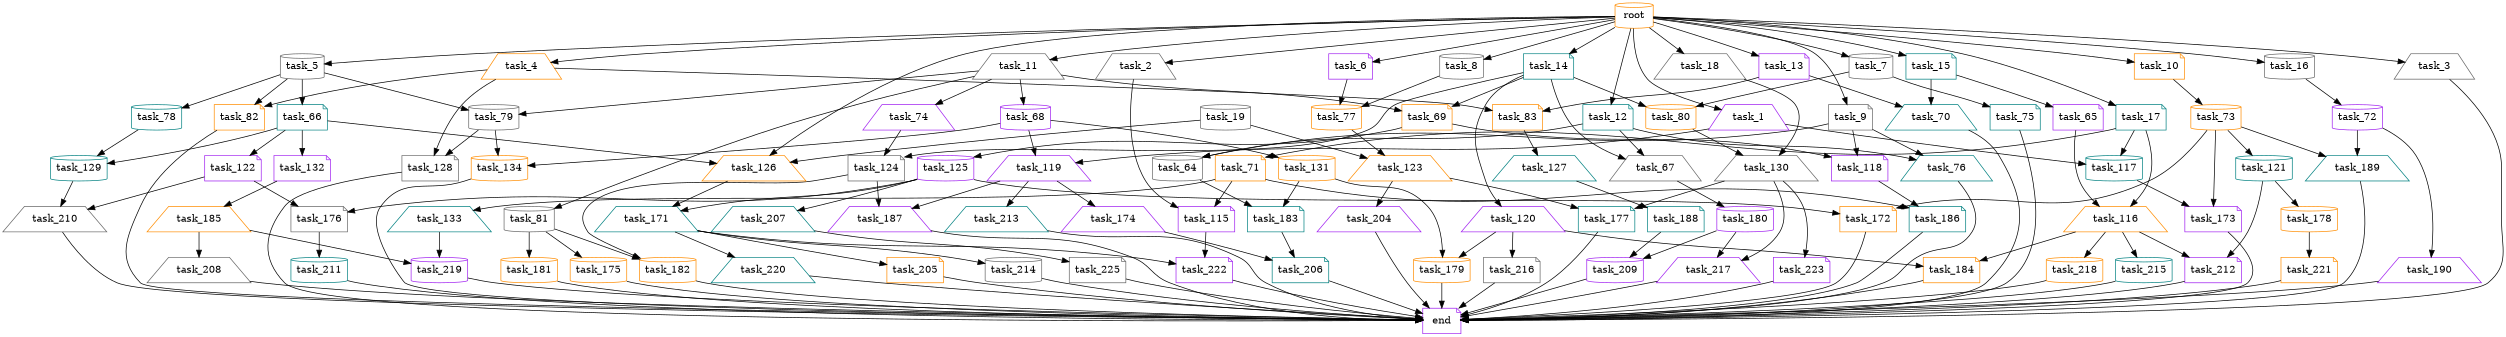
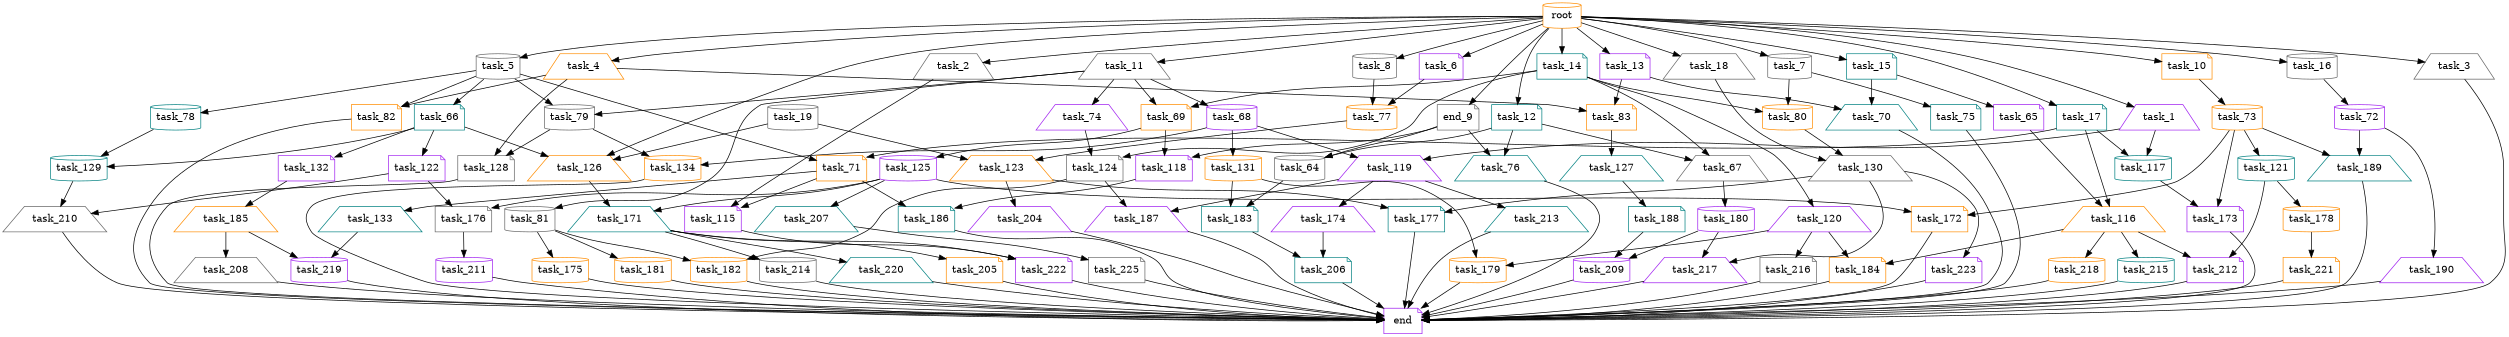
edge "task_5" -> "task_71": added
node "task_9": label "task_9" -> "end_9"
node "task_211": color teal -> purple
